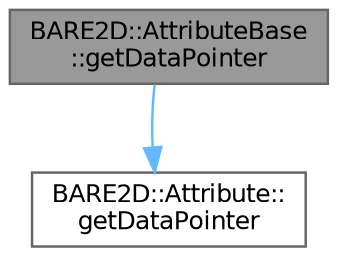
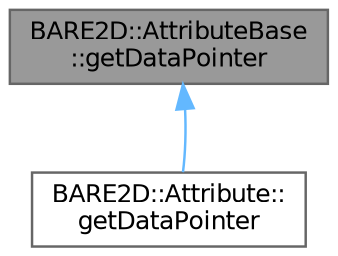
edge "BARE2D::AttributeBase ::getDataPointer" -> "BARE2D::Attribute:: getDataPointer": reversed
